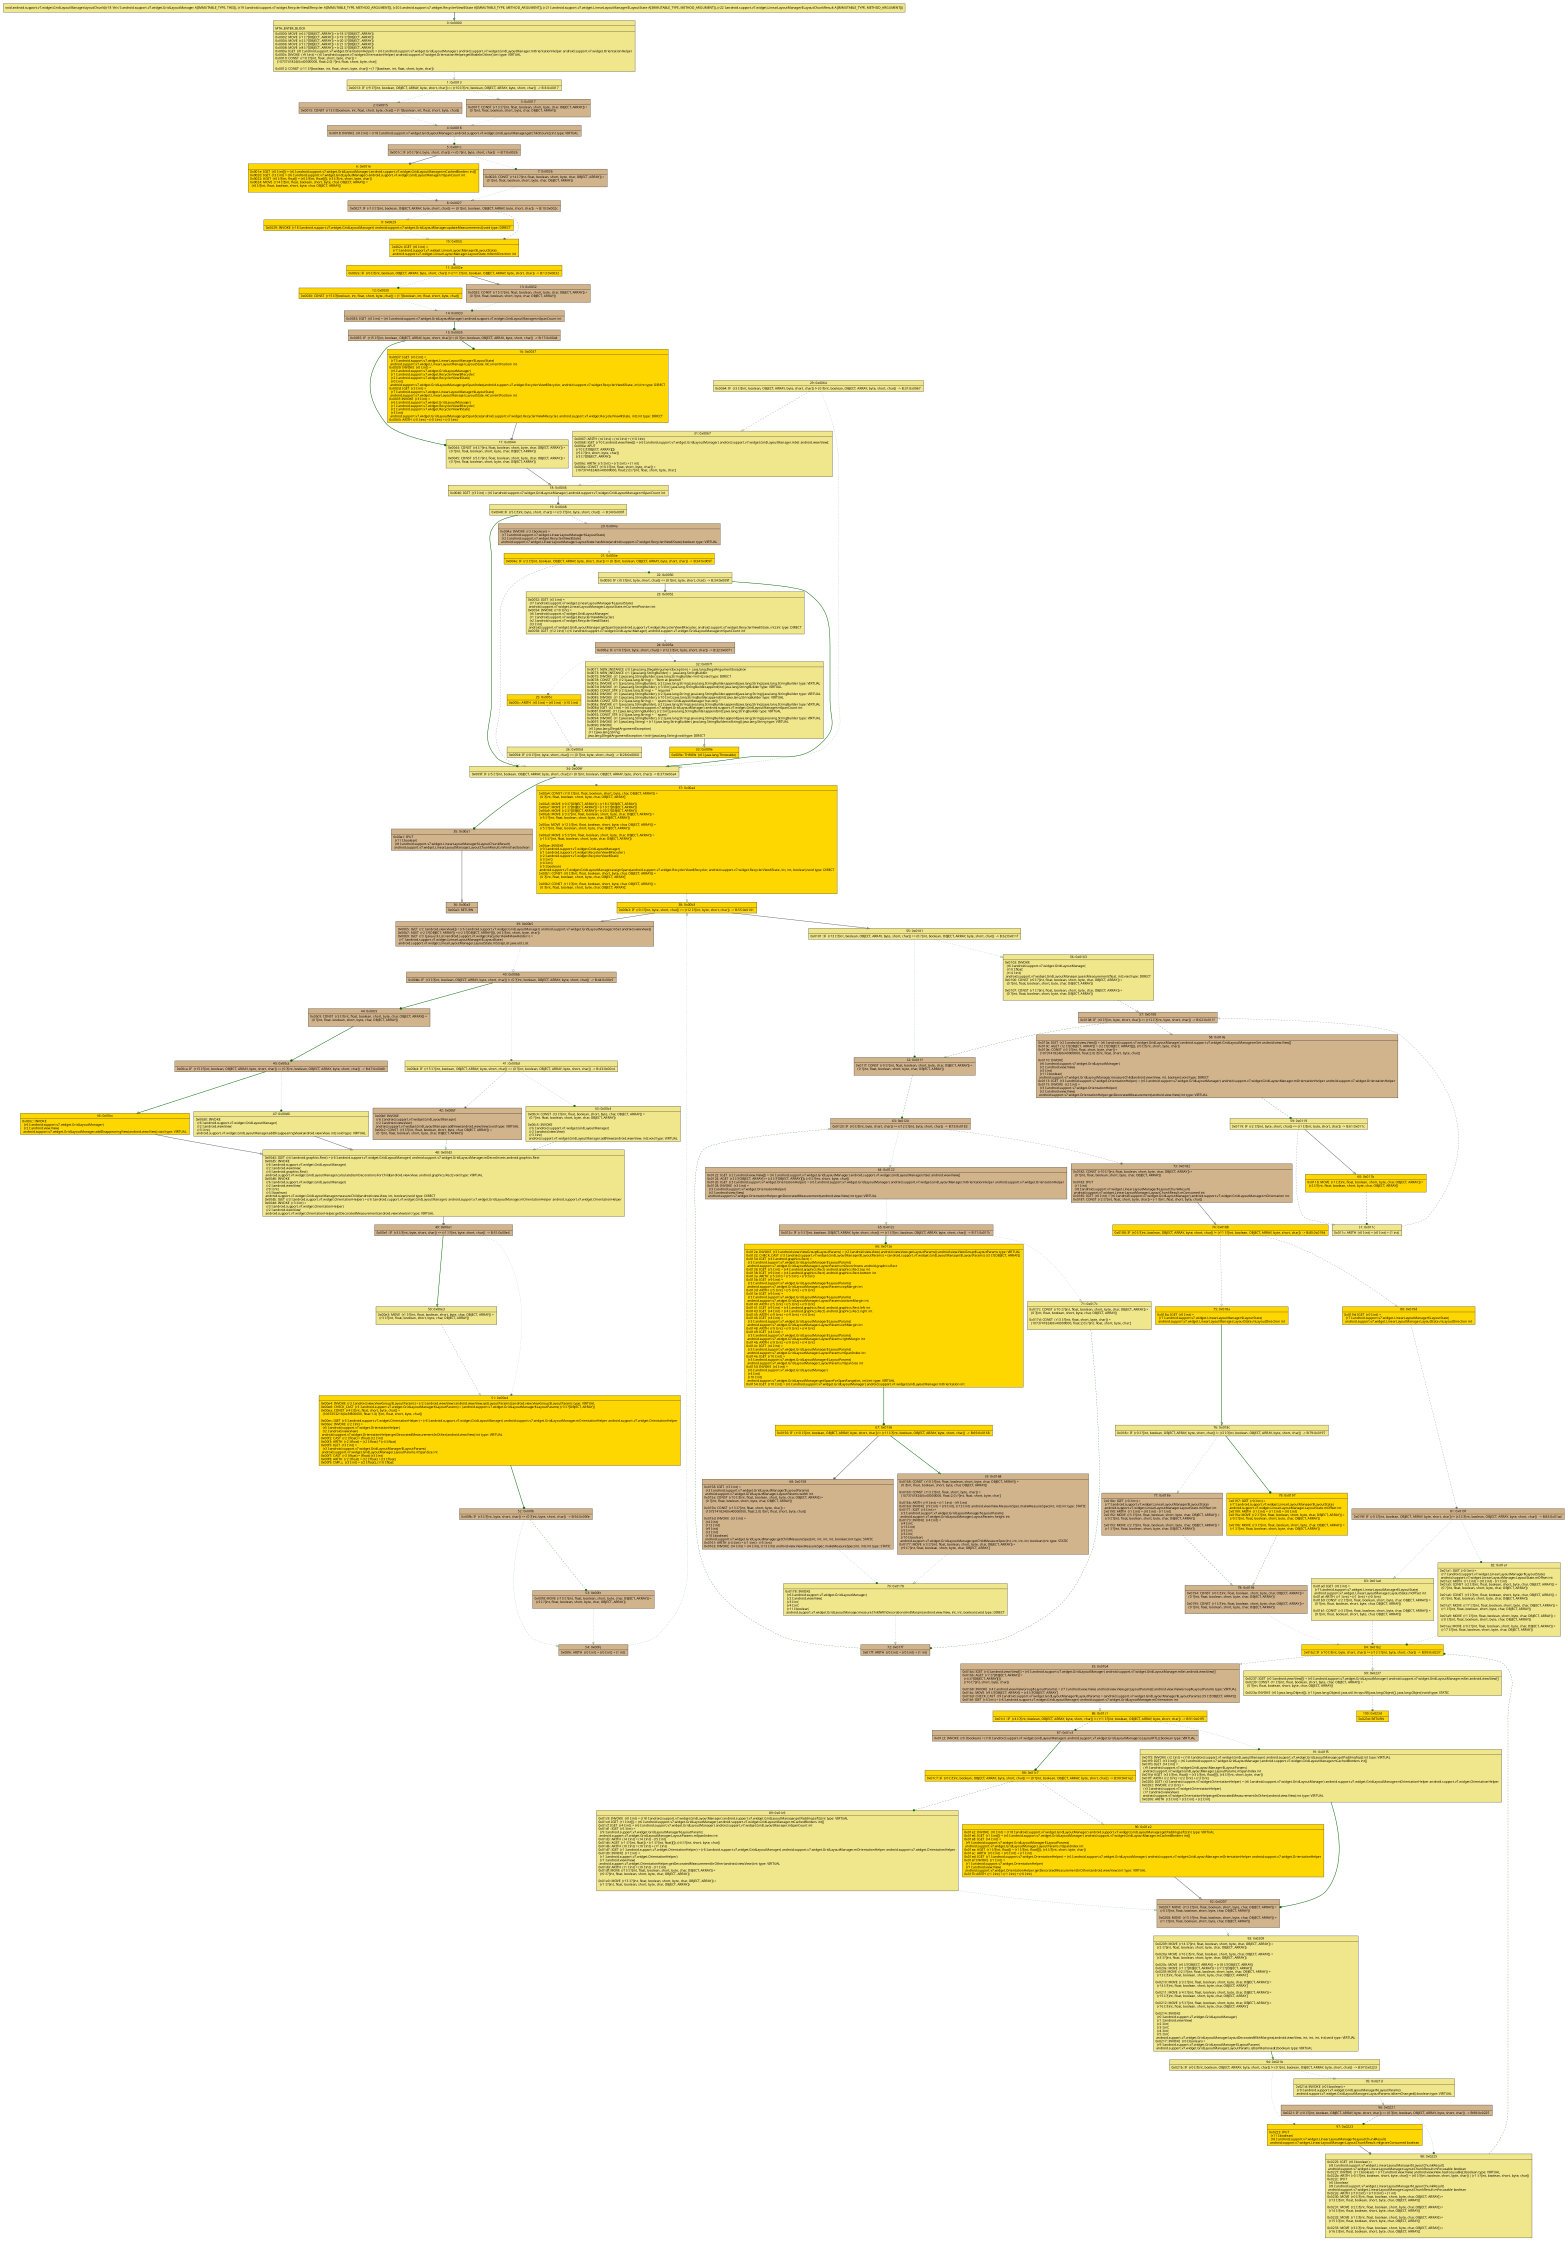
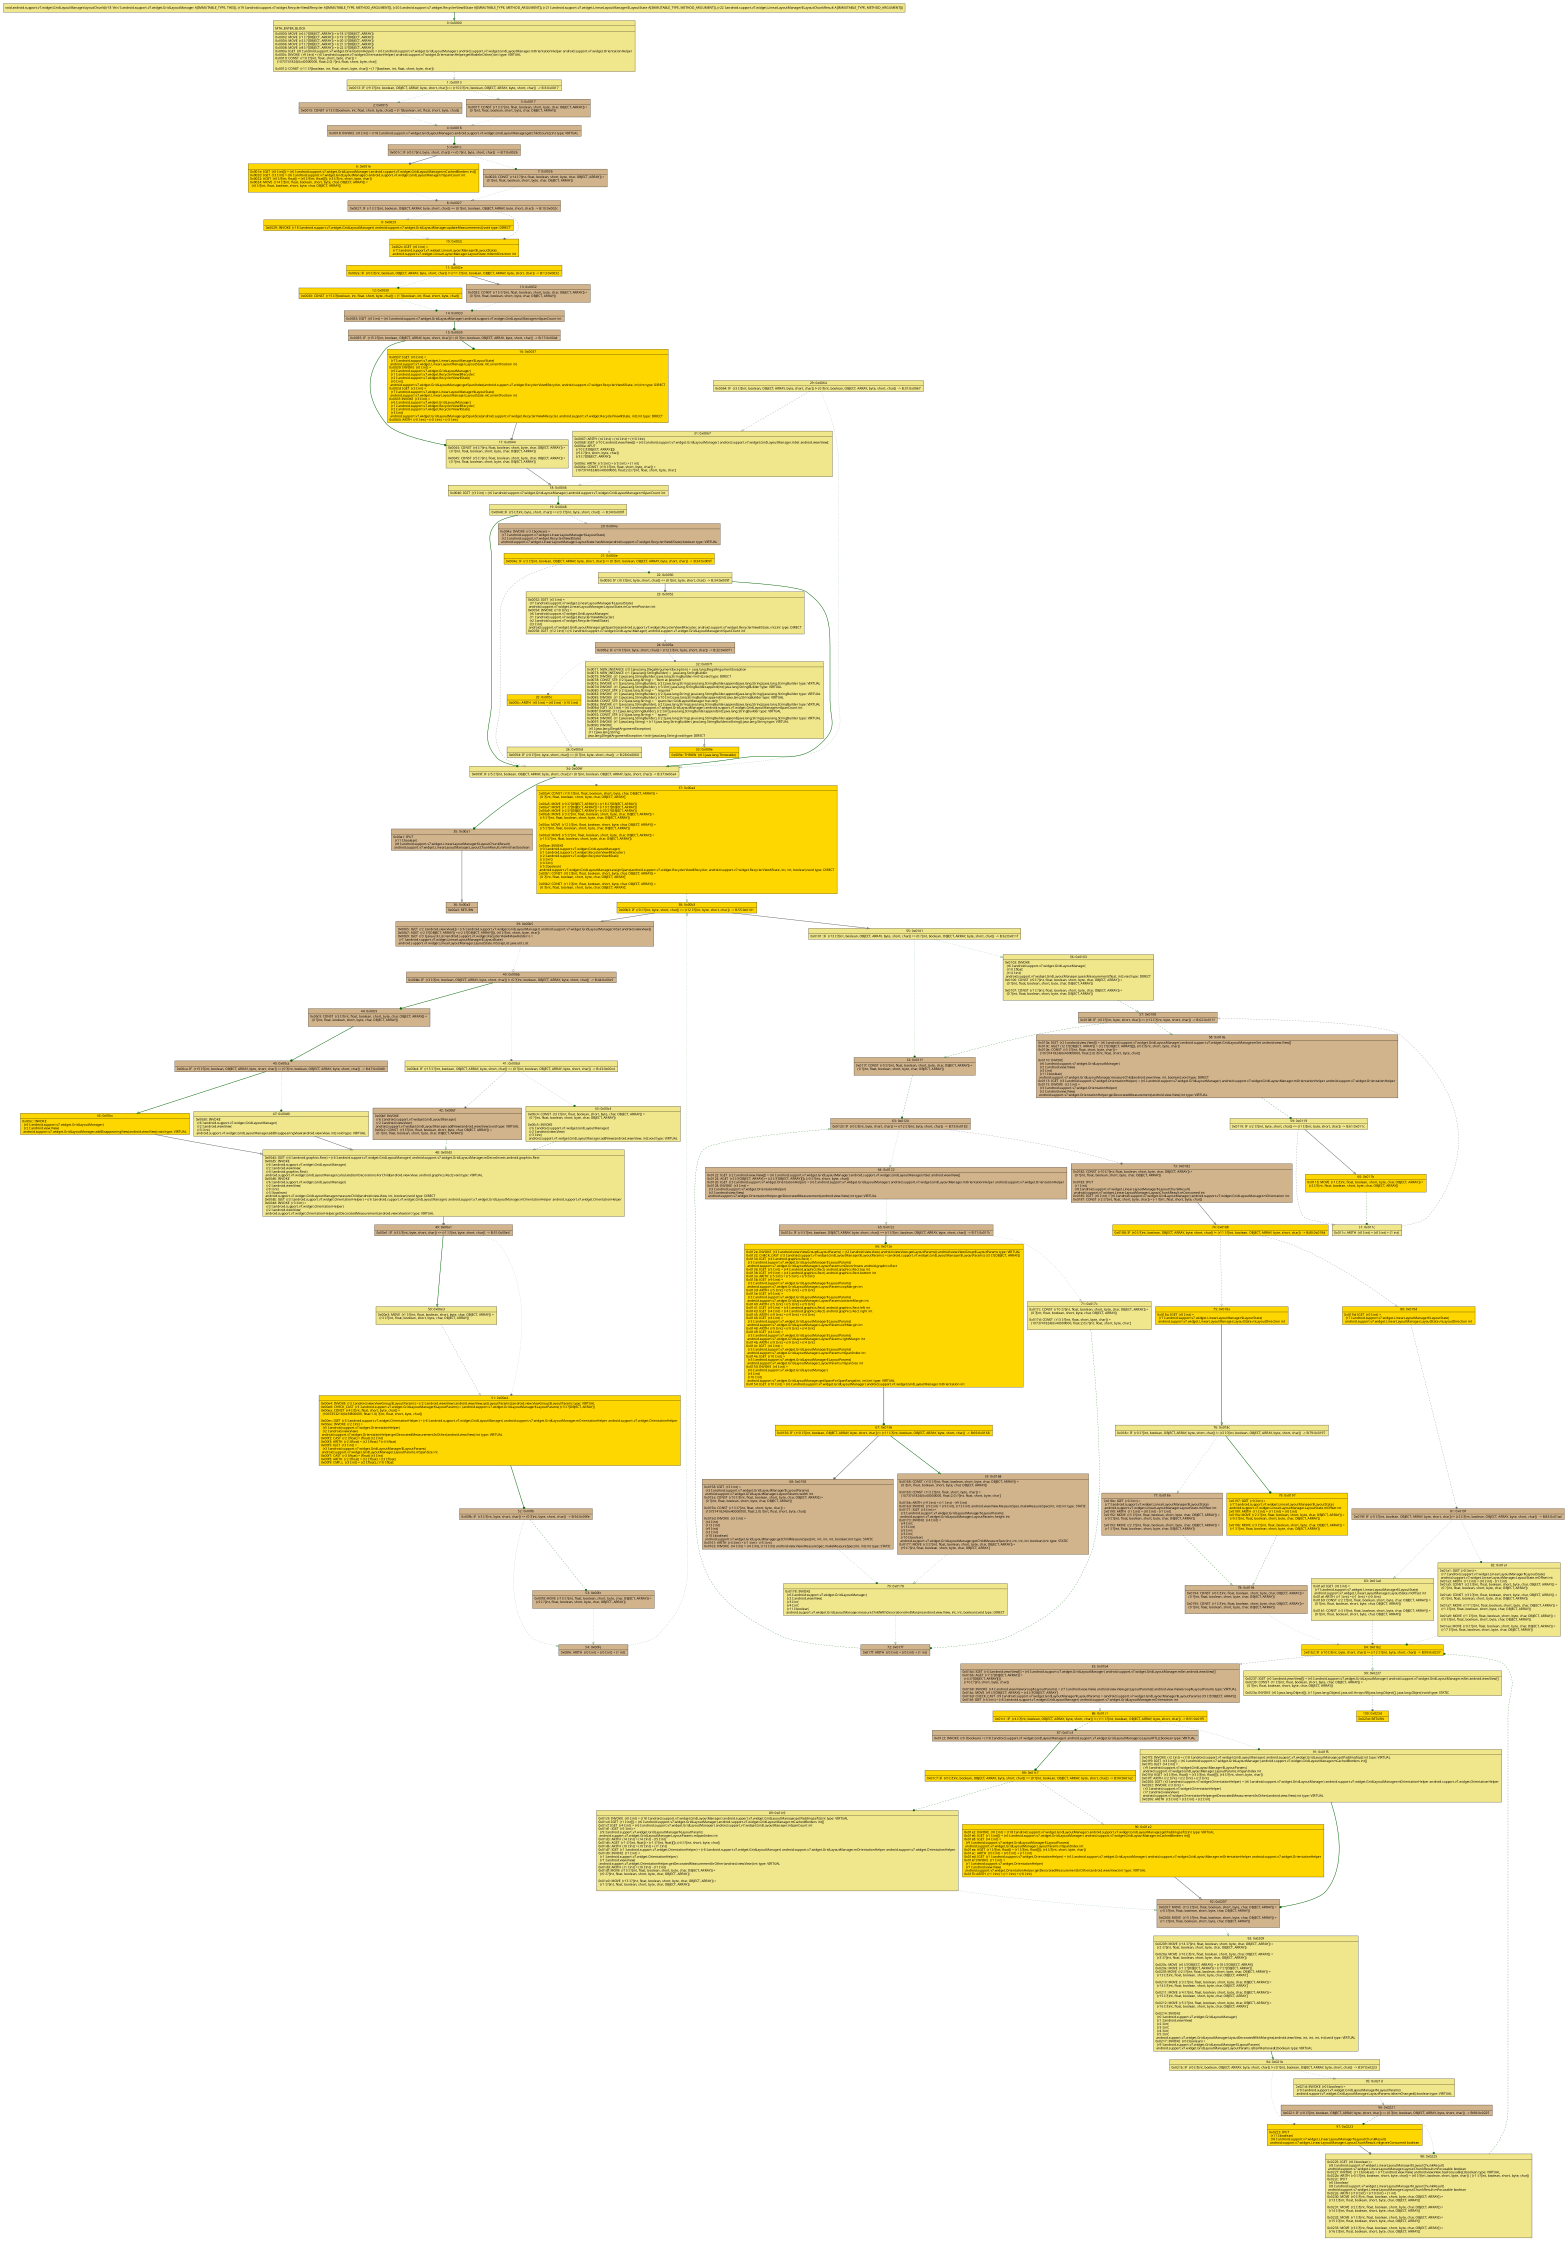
edge "4: 0x0018" -> "5: 0x001c": style dashed -> bold
edge "12: 0x0030" -> "14: 0x0033": arrowhead onormal -> dot
edge "18: 0x0046" -> "19: 0x0048": color gray40 -> darkgreen
